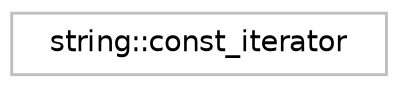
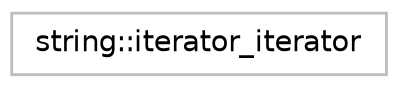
node "string::const_iterator": label "string::const_iterator" -> "string::iterator_iterator"
